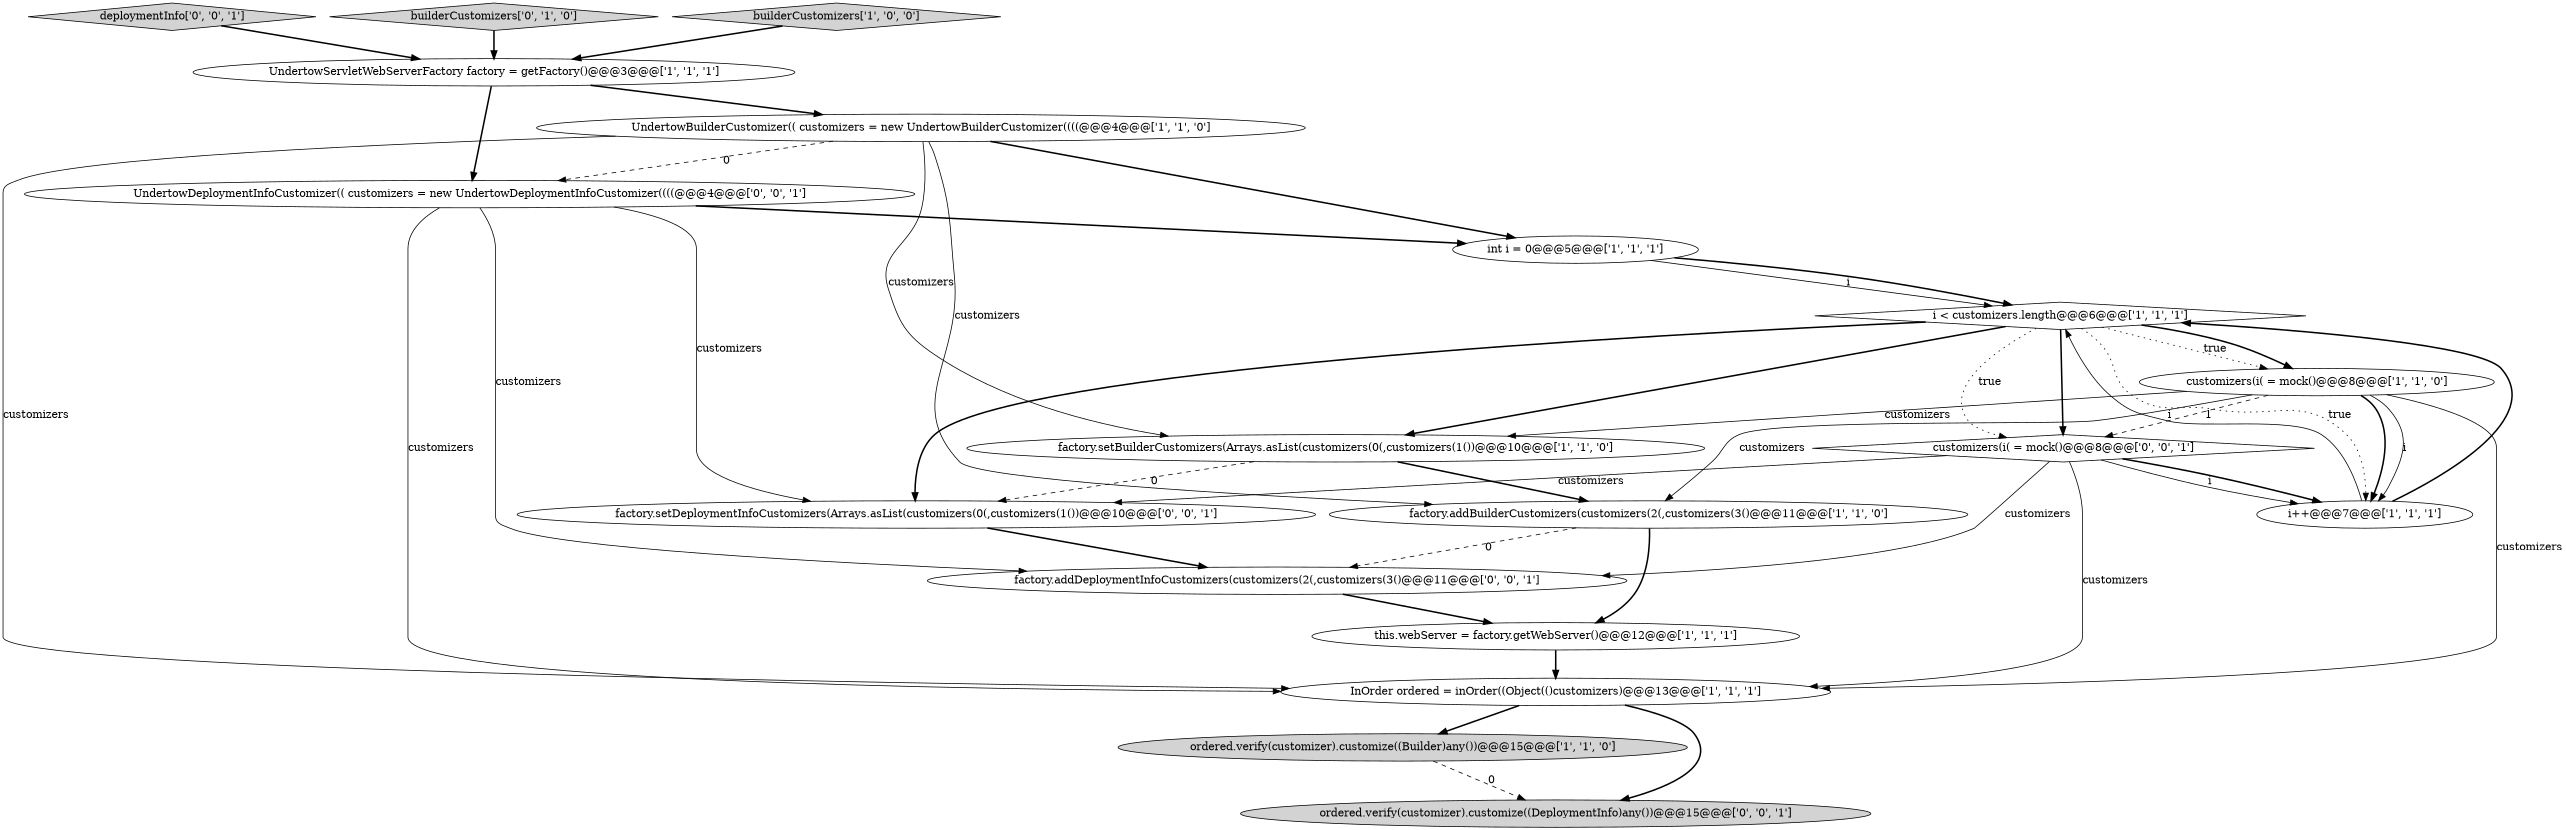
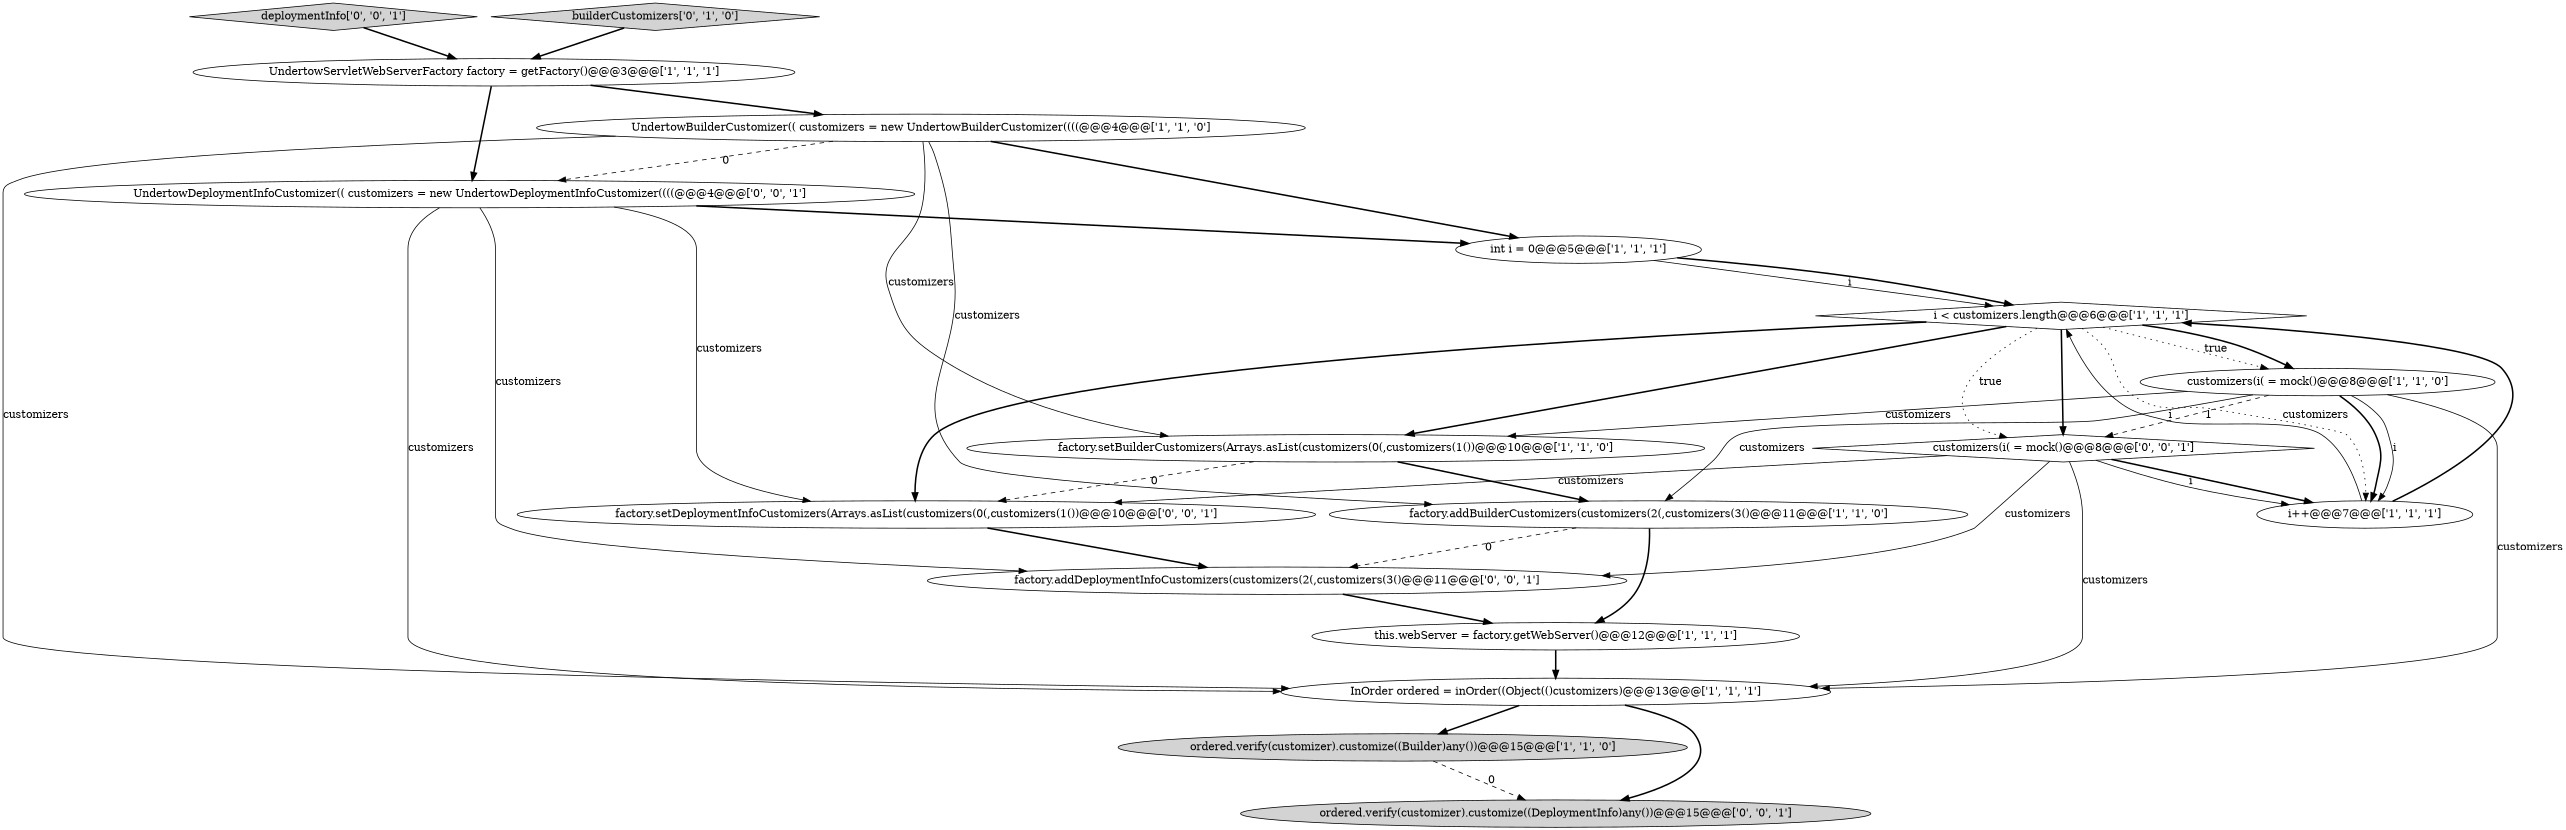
node "builderCustomizers['1', '0', '0']": removed
edge "i < customizers.length@@@6@@@['1', '1', '1']" -> "i++@@@7@@@['1', '1', '1']": label "true" -> "customizers"
